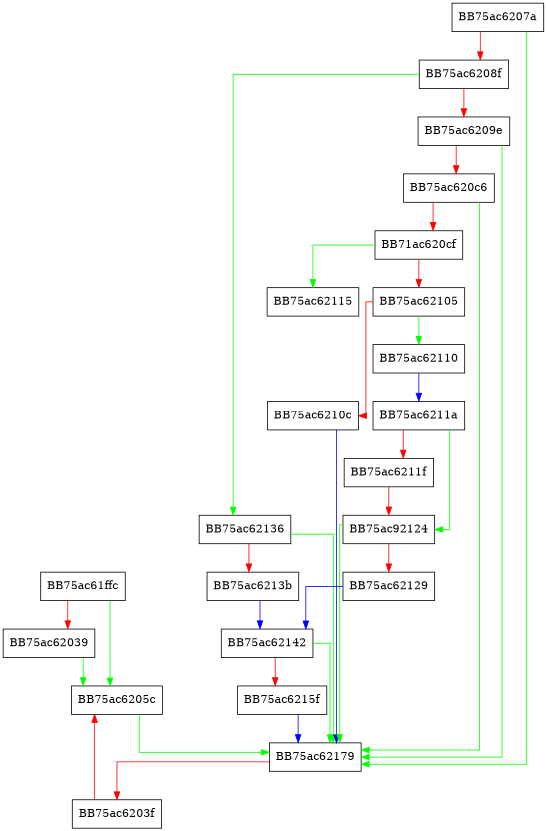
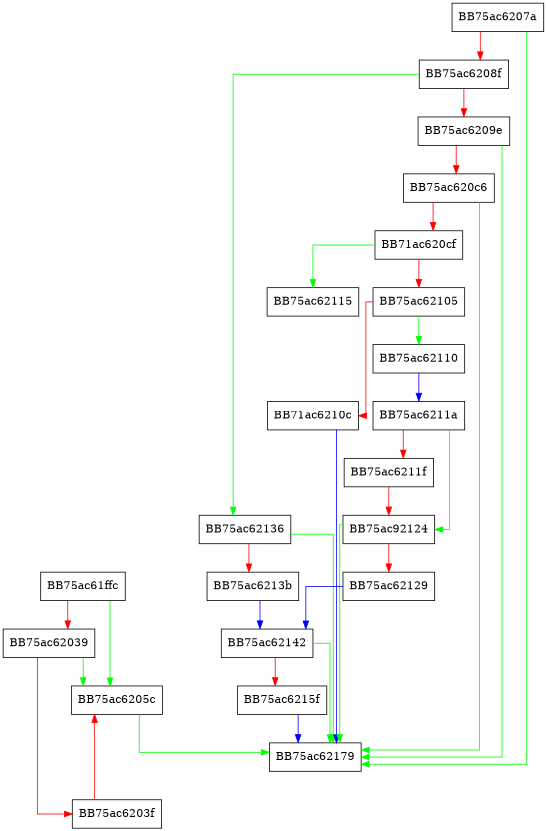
node "BB75ac6210c": label "BB75ac6210c" -> "BB71ac6210c"
edge "BB75ac62179" -> "BB75ac6203f": now "BB75ac62039" -> "BB75ac6203f"
